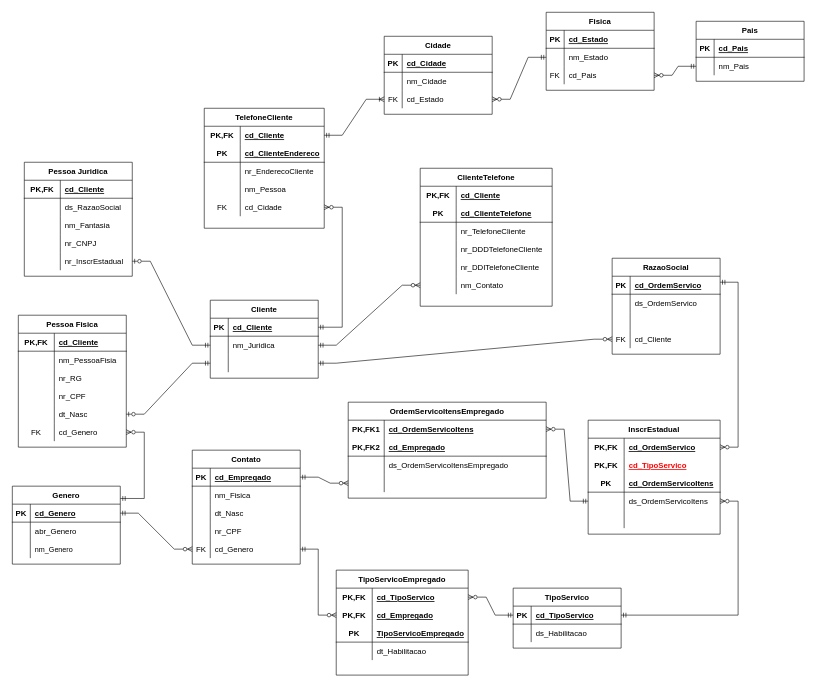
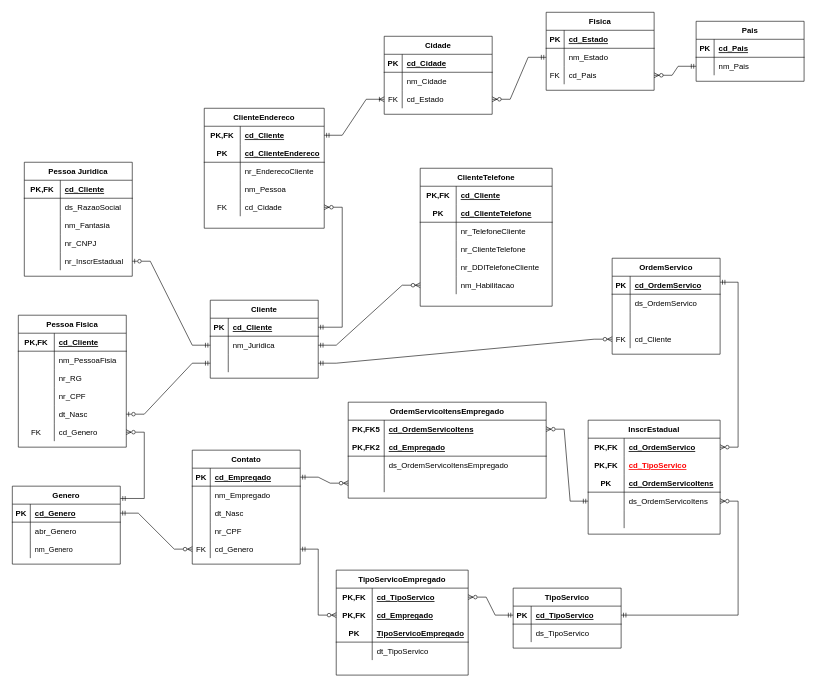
node "TelefoneCliente": label "TelefoneCliente" -> "ClienteEndereco"
node "nr_DDDTelefoneCliente": label "nr_DDDTelefoneCliente" -> "nr_ClienteTelefone"
node "RazaoSocial": label "RazaoSocial" -> "OrdemServico"
node "nm_Contato": label "nm_Contato" -> "nm_Habilitacao"
node "PK,FK1": label "PK,FK1" -> "PK,FK5"
node "nm_Fisica": label "nm_Fisica" -> "nm_Empregado"
node "ds_Habilitacao": label "ds_Habilitacao" -> "ds_TipoServico"
node "dt_Habilitacao": label "dt_Habilitacao" -> "dt_TipoServico"
